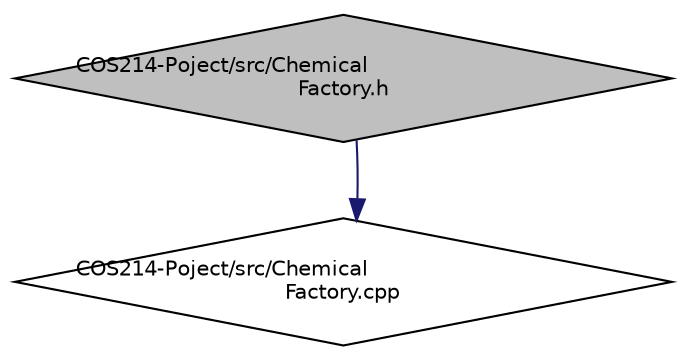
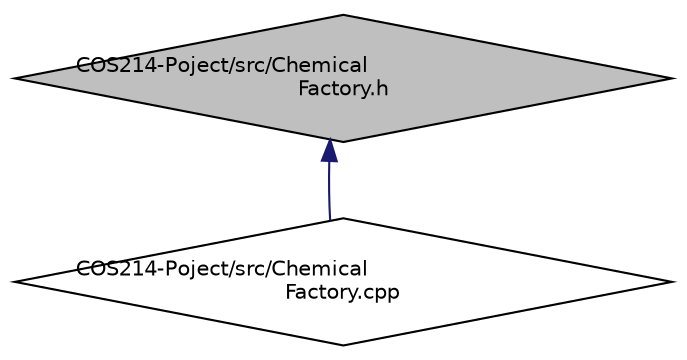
edge "COS214-Poject/src/Chemical Factory.h" -> "COS214-Poject/src/Chemical Factory.cpp": reversed
